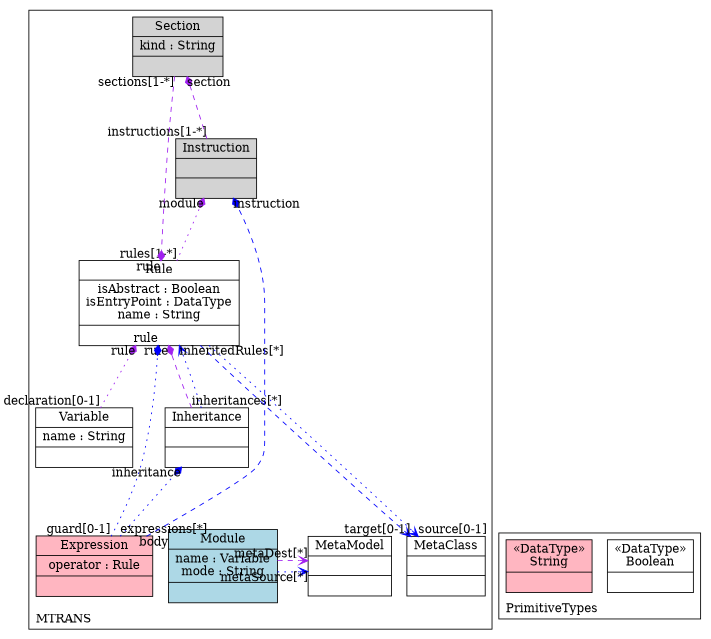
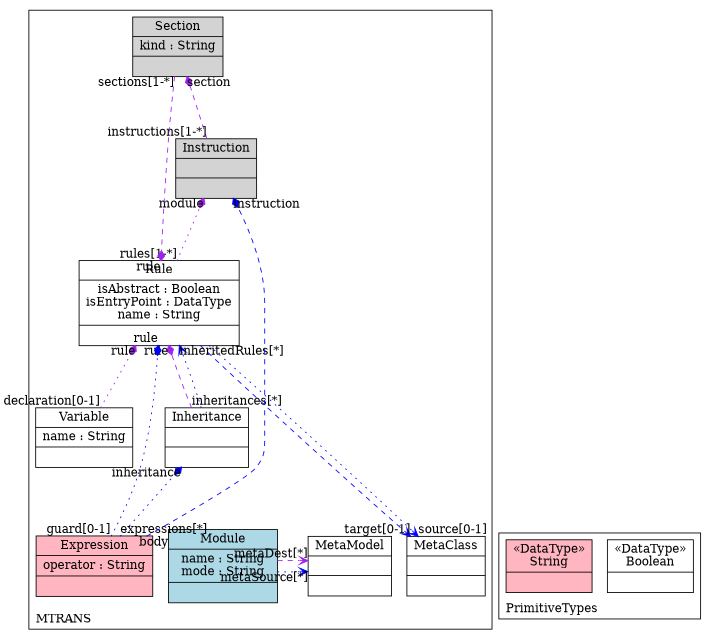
node "Module": text "name : Variable" -> "name : String"
node "Expression": text "operator : Rule" -> "operator : String"
